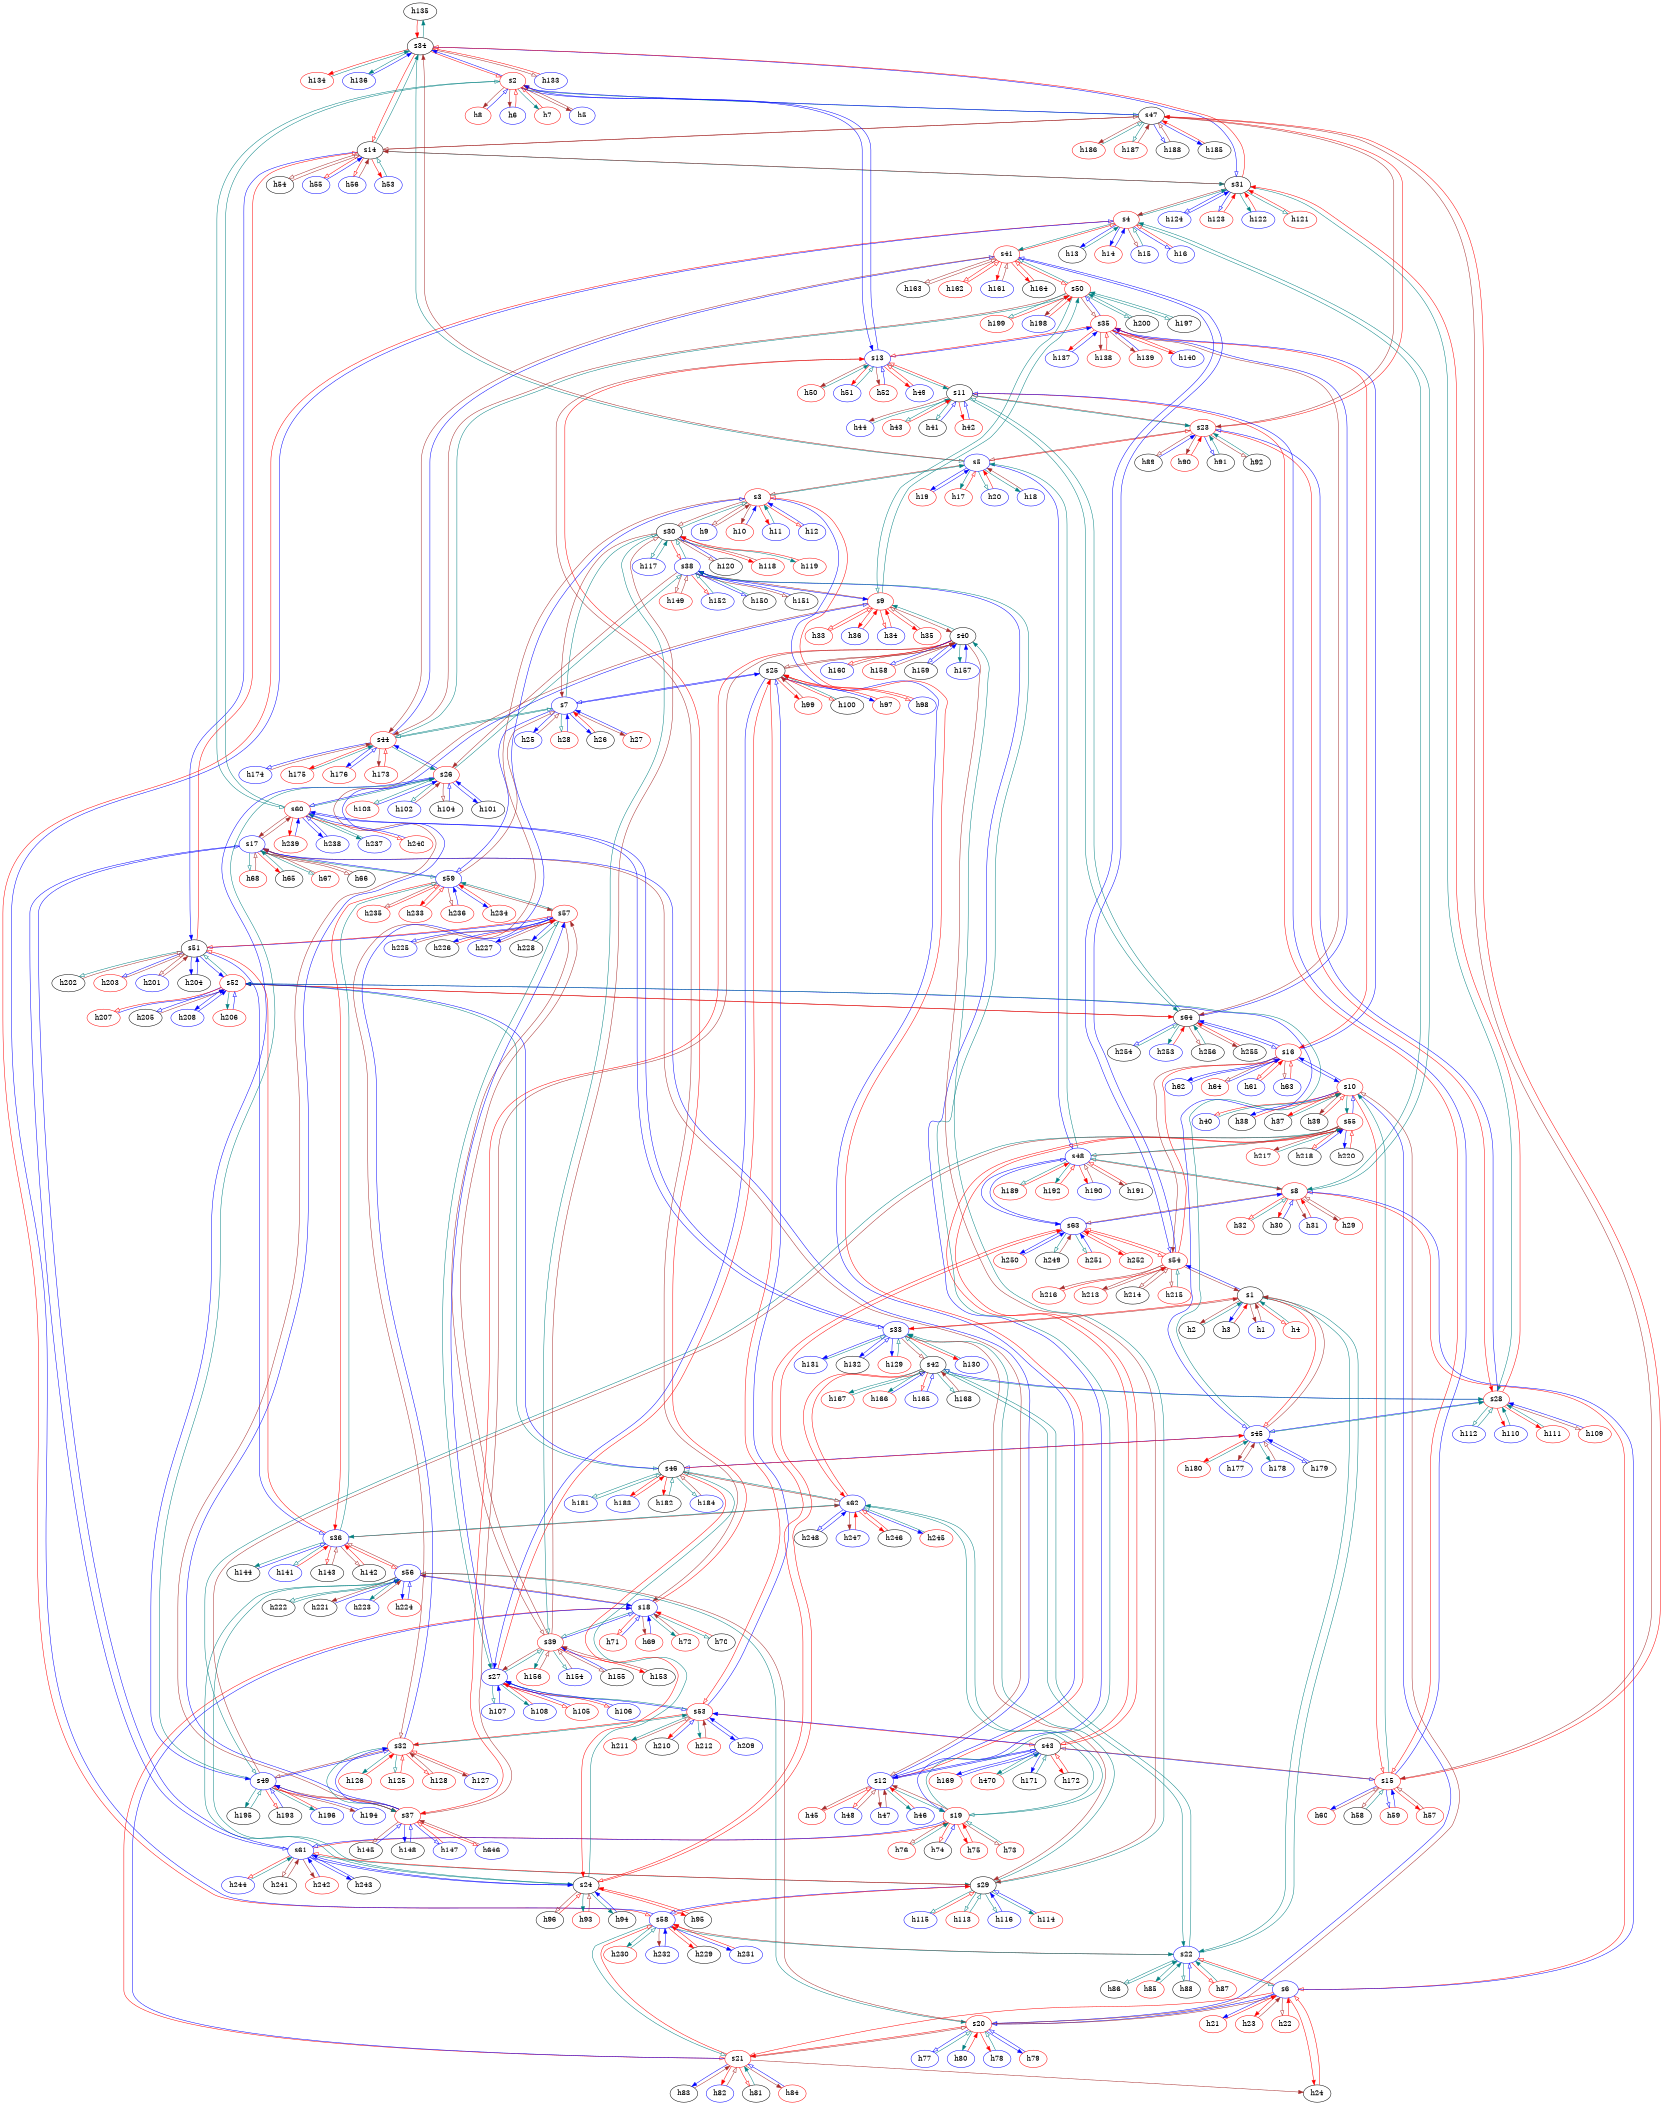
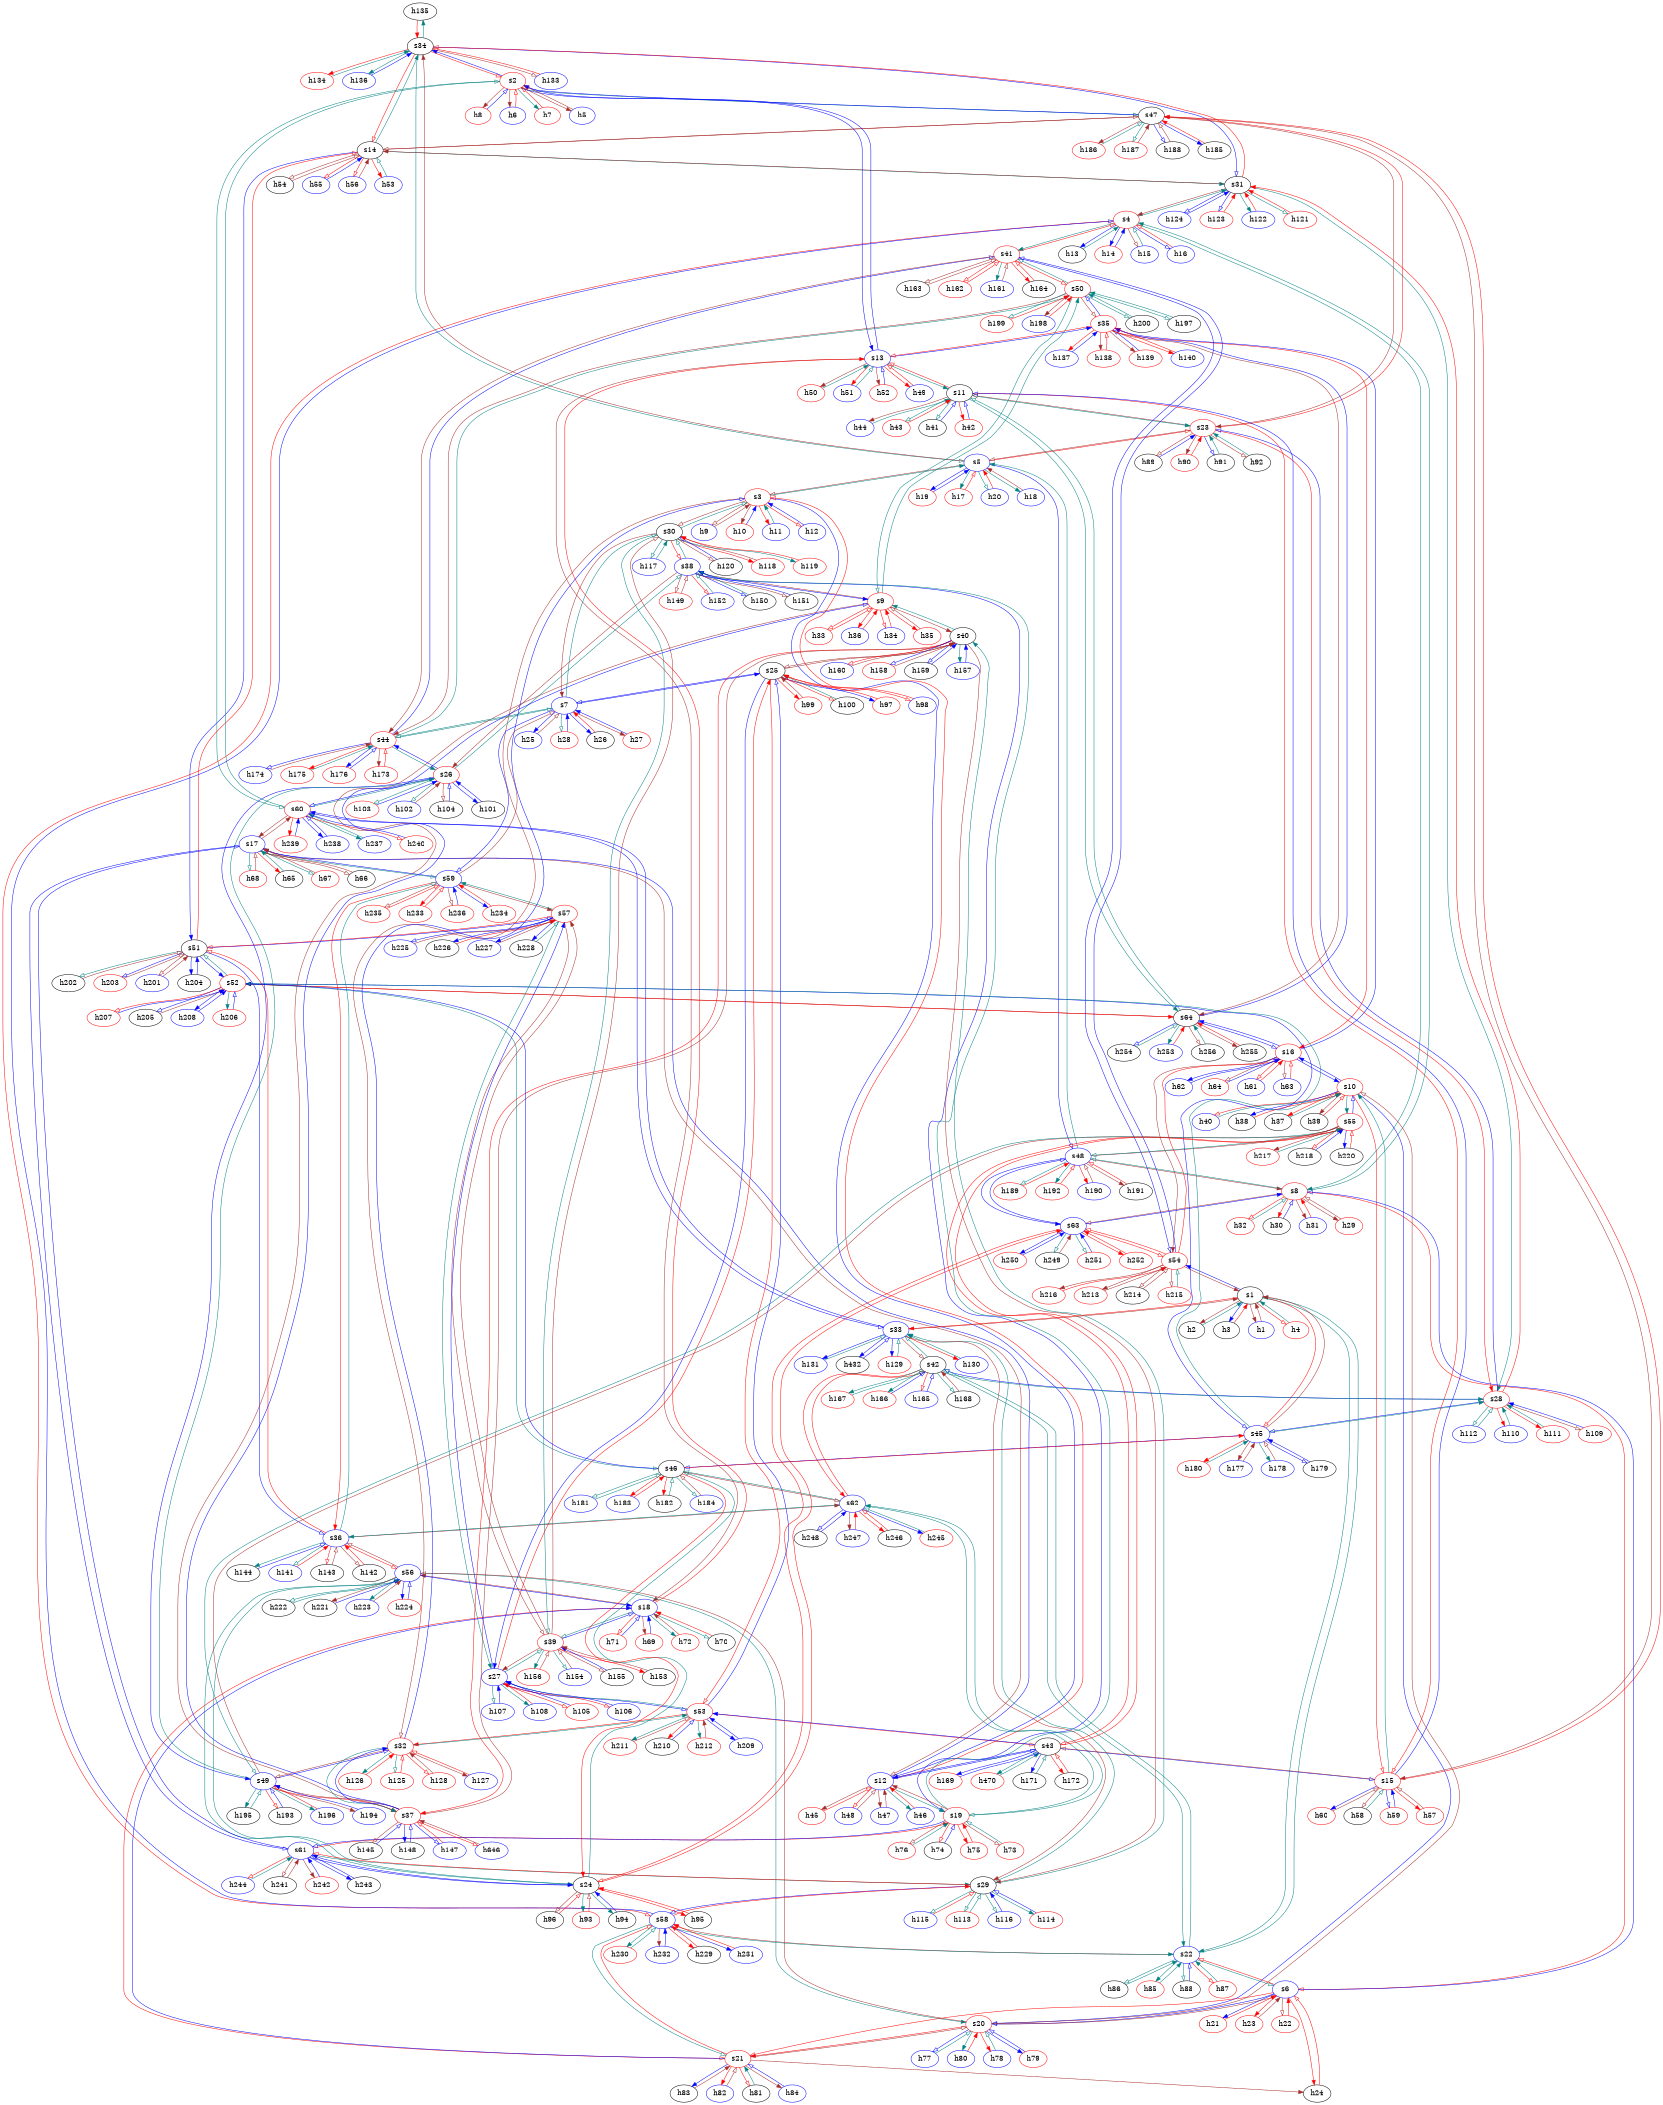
edge "s41" -> "h161": color red -> teal
node "h132": label "h132" -> "h432"
node "h84": color red -> blue
